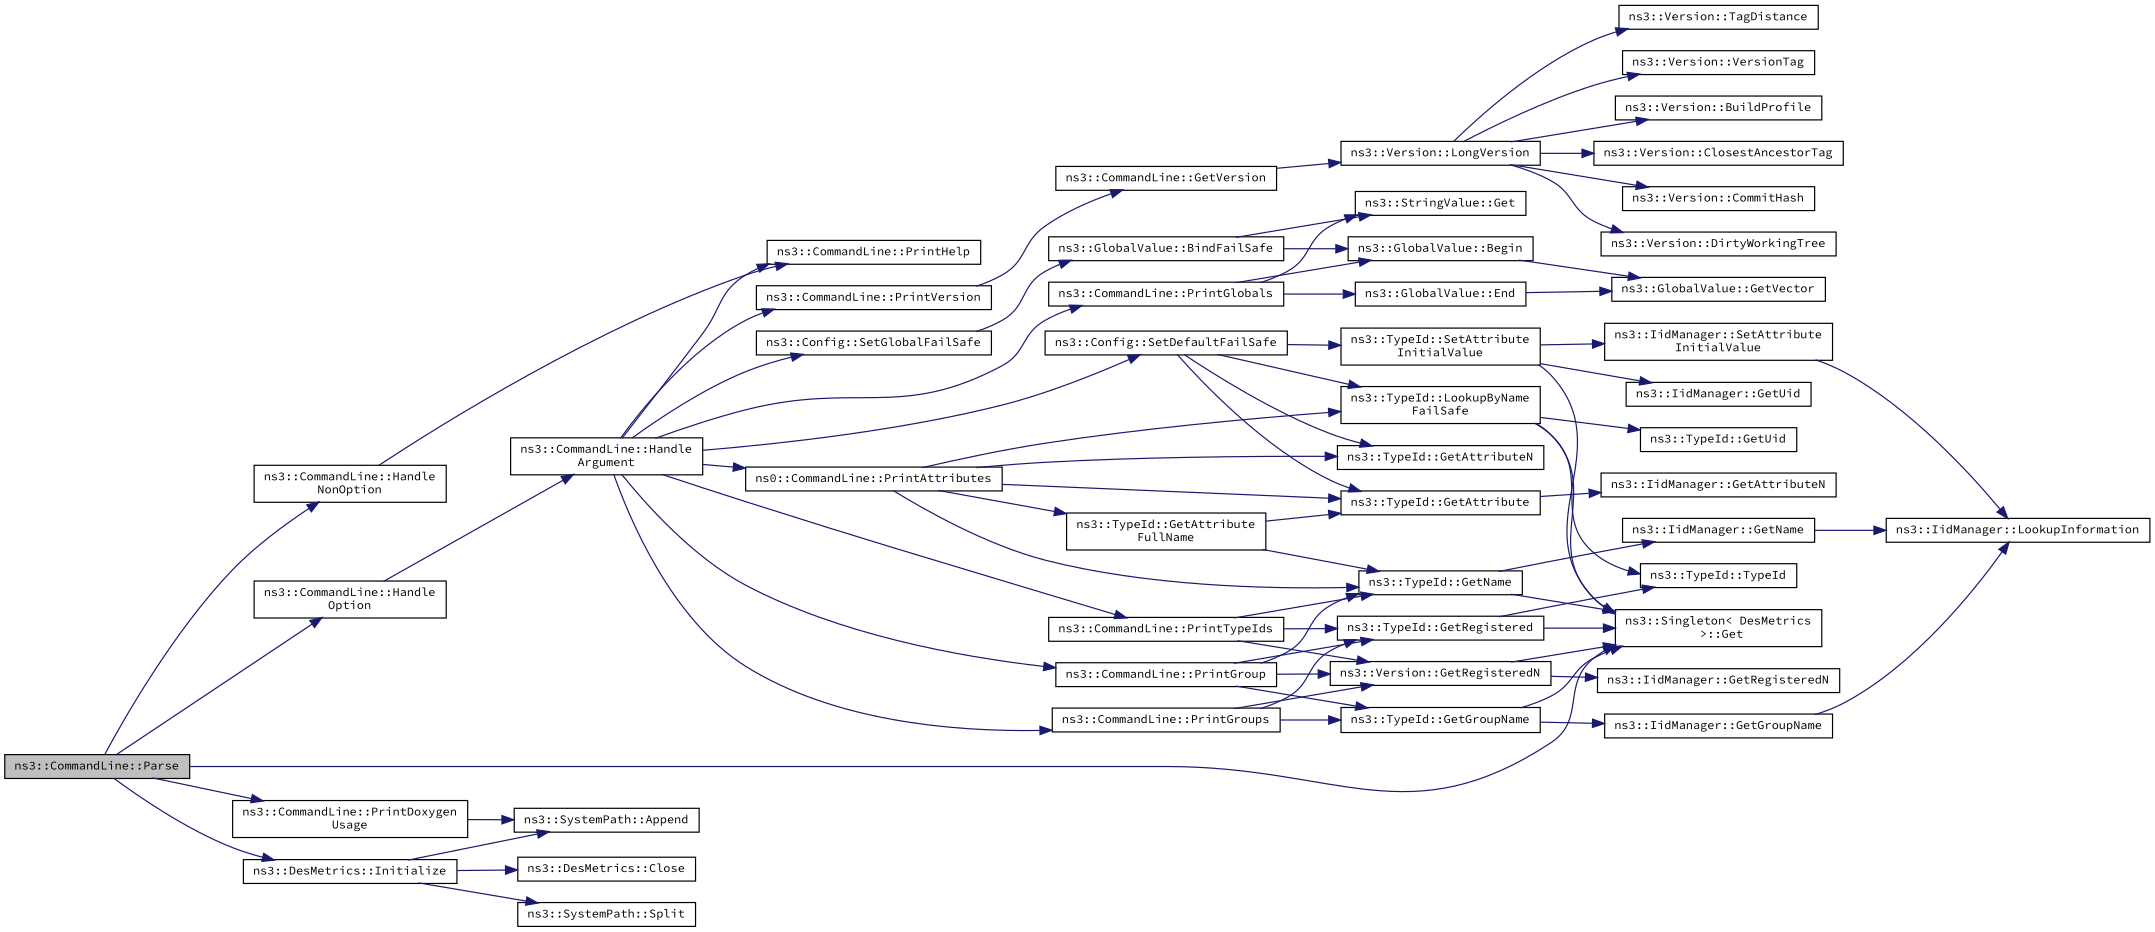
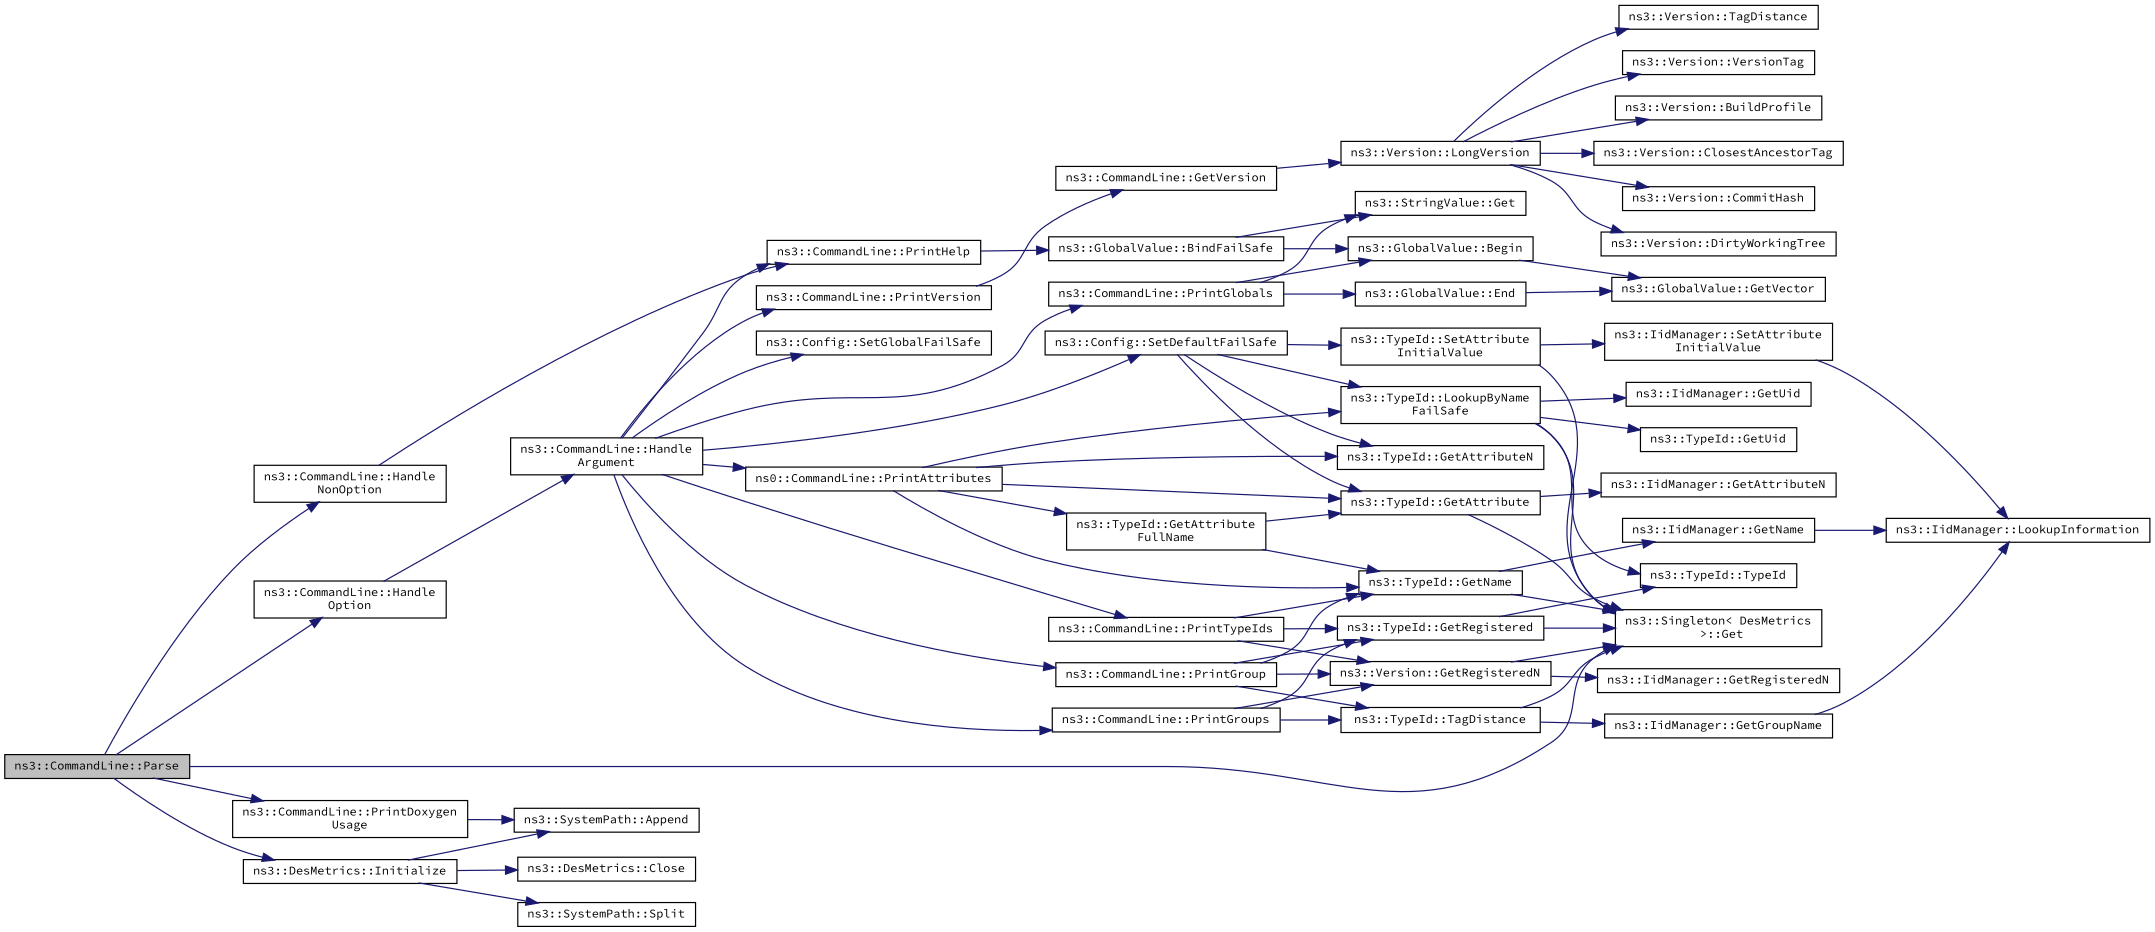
edge "ns3::Config::SetGlobalFailSafe" -> "ns3::GlobalValue::BindFailSafe": now "ns3::CommandLine::PrintHelp" -> "ns3::GlobalValue::BindFailSafe"
edge "ns3::TypeId::SetAttribute InitialValue" -> "ns3::IidManager::GetUid": now "ns3::TypeId::LookupByName FailSafe" -> "ns3::IidManager::GetUid"
edge "ns3::TypeId::GetAttribute" -> "ns3::Singleton< DesMetrics >::Get": added
node "ns3::TypeId::GetGroupName": label "ns3::TypeId::GetGroupName" -> "ns3::TypeId::TagDistance"
